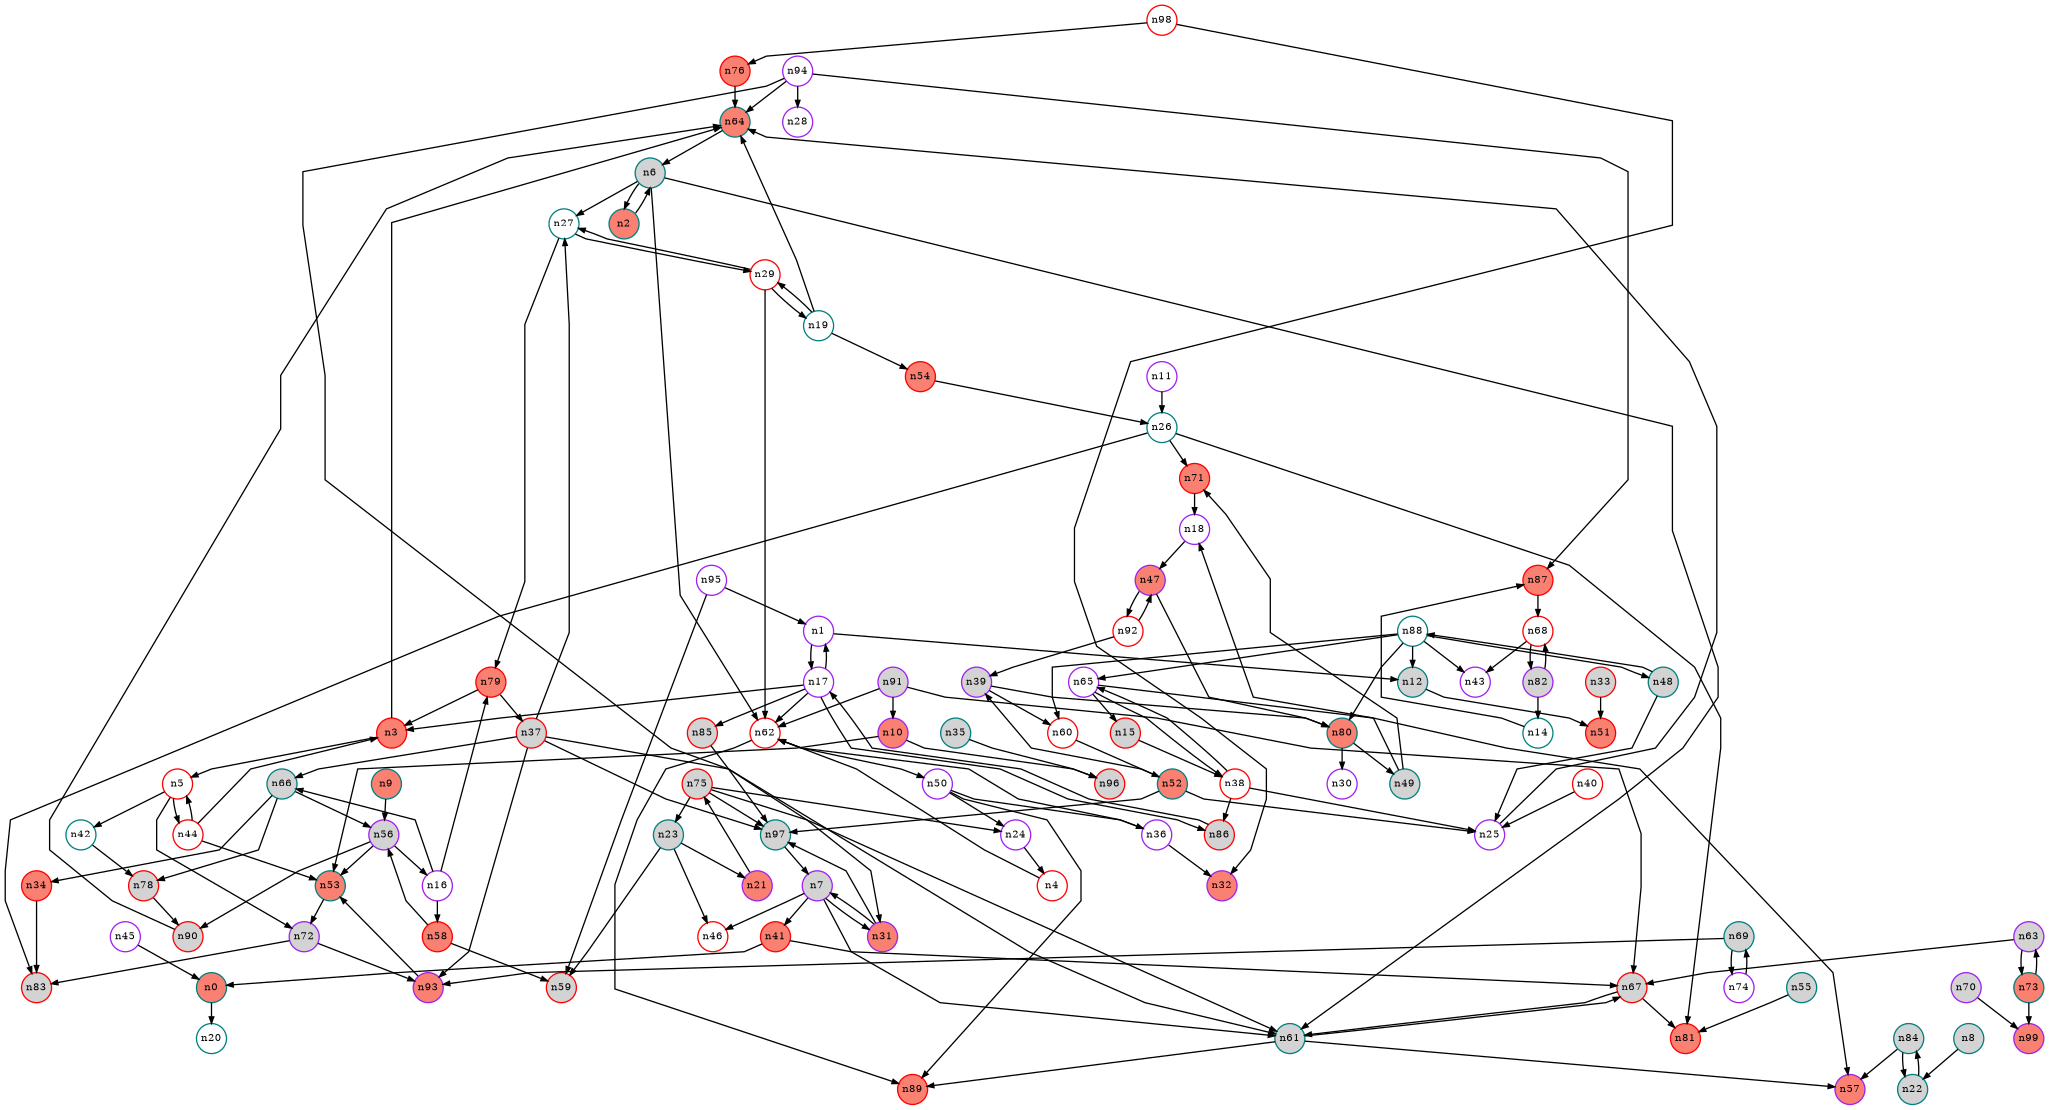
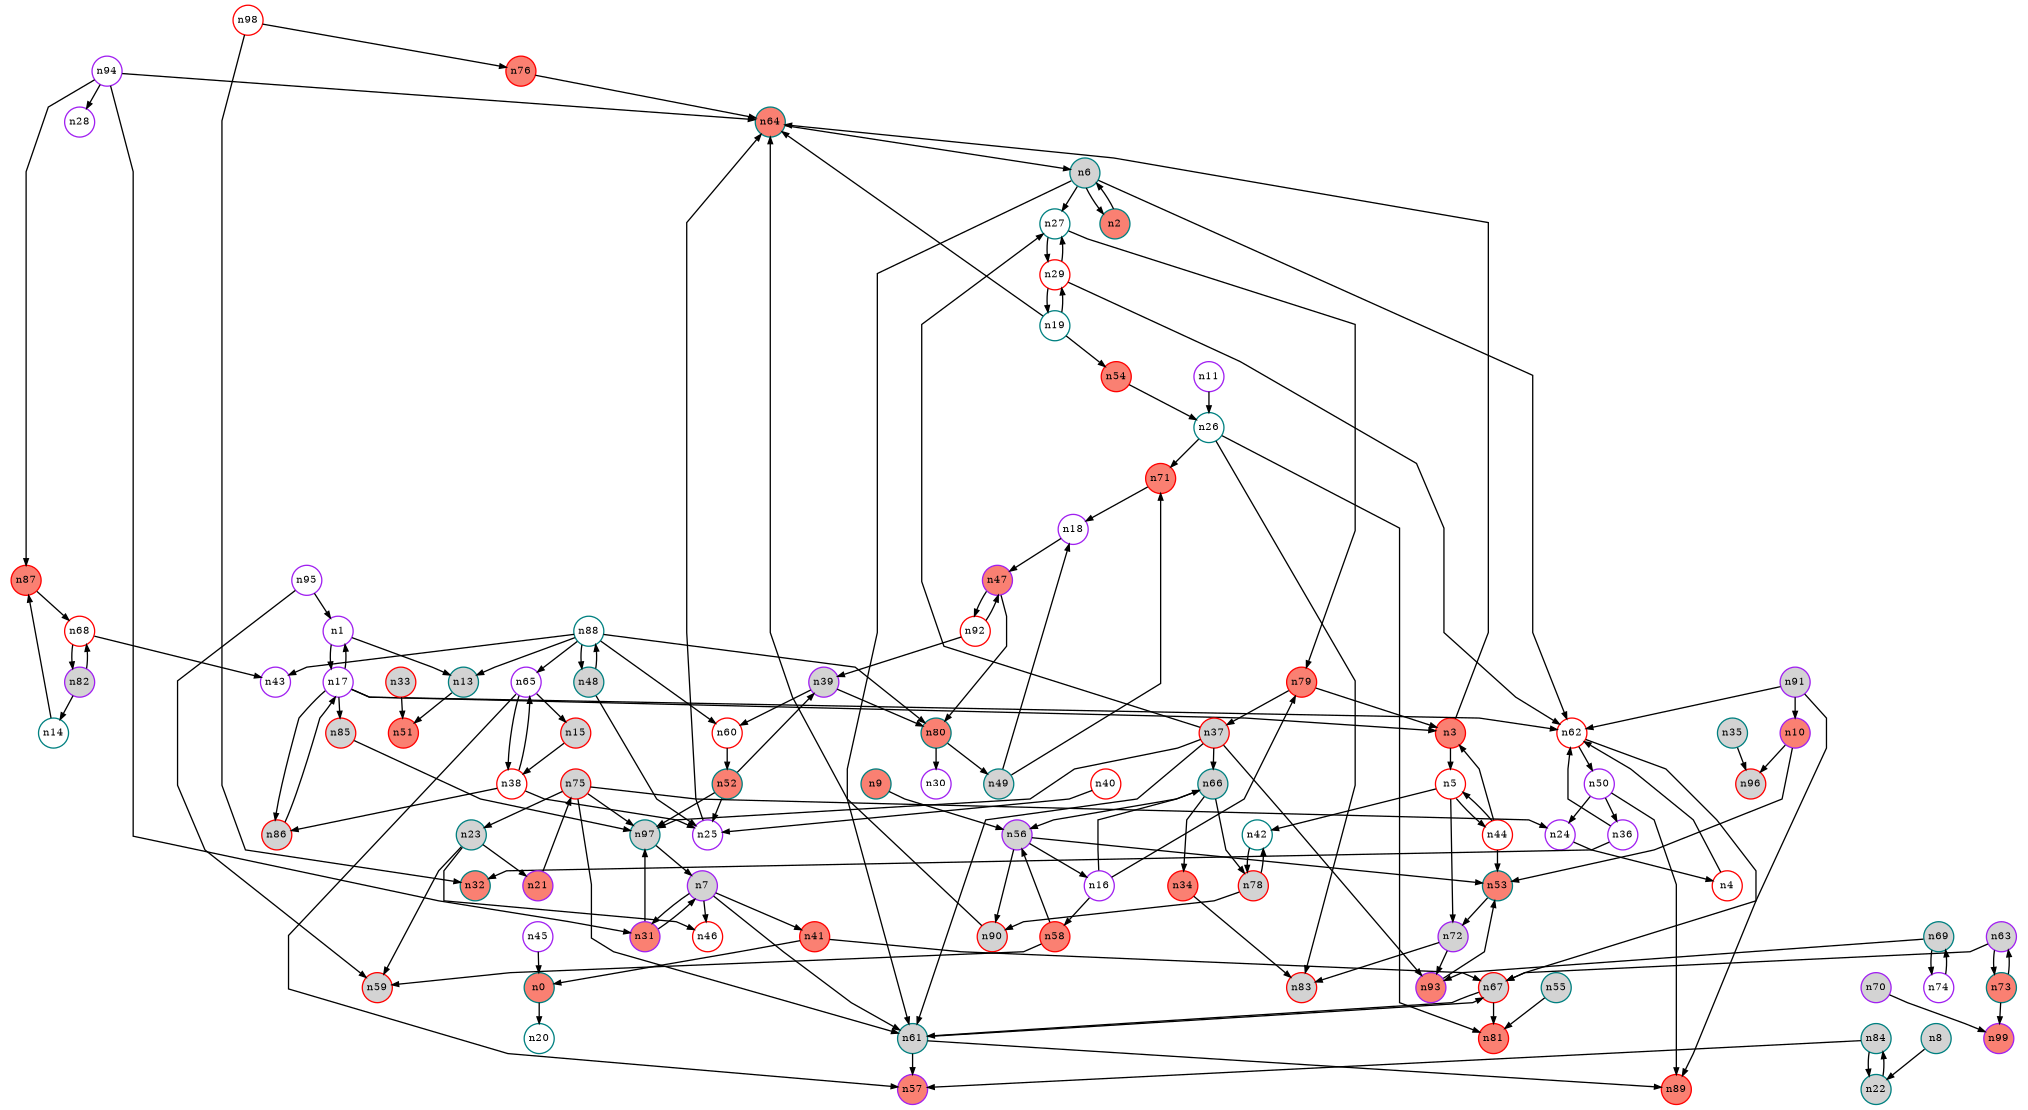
node "n12": label "n12" -> "n13"
edge "n78" -> "n42": added
node "n32": color purple -> teal
